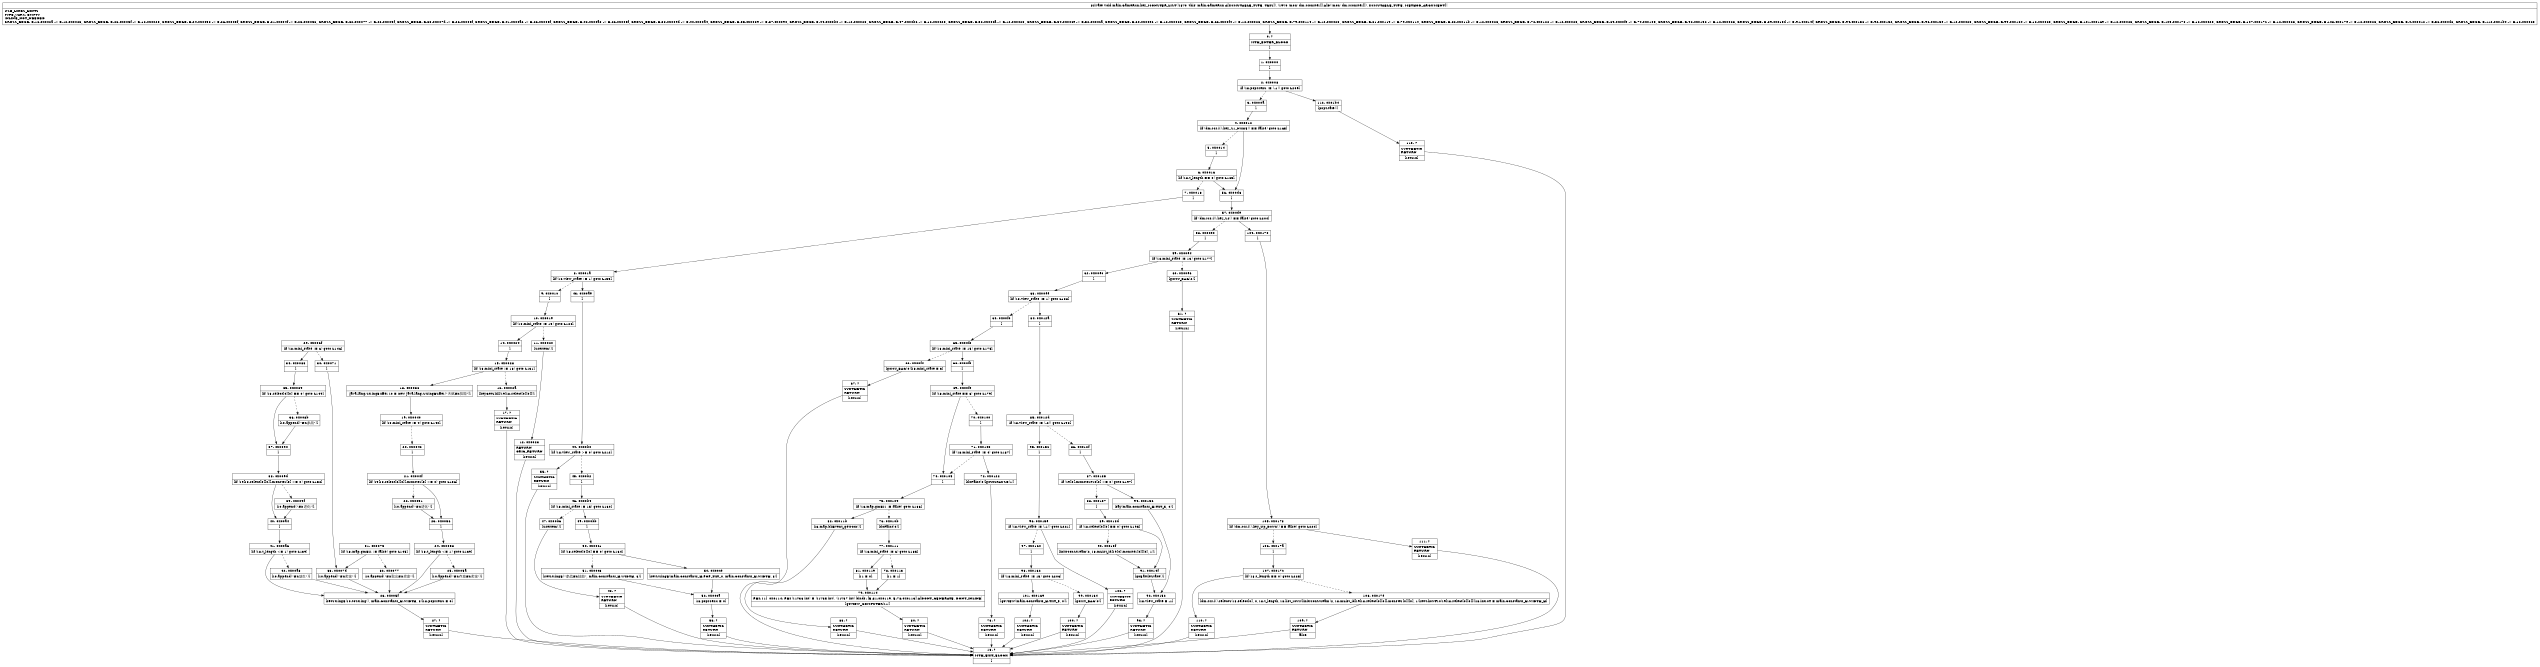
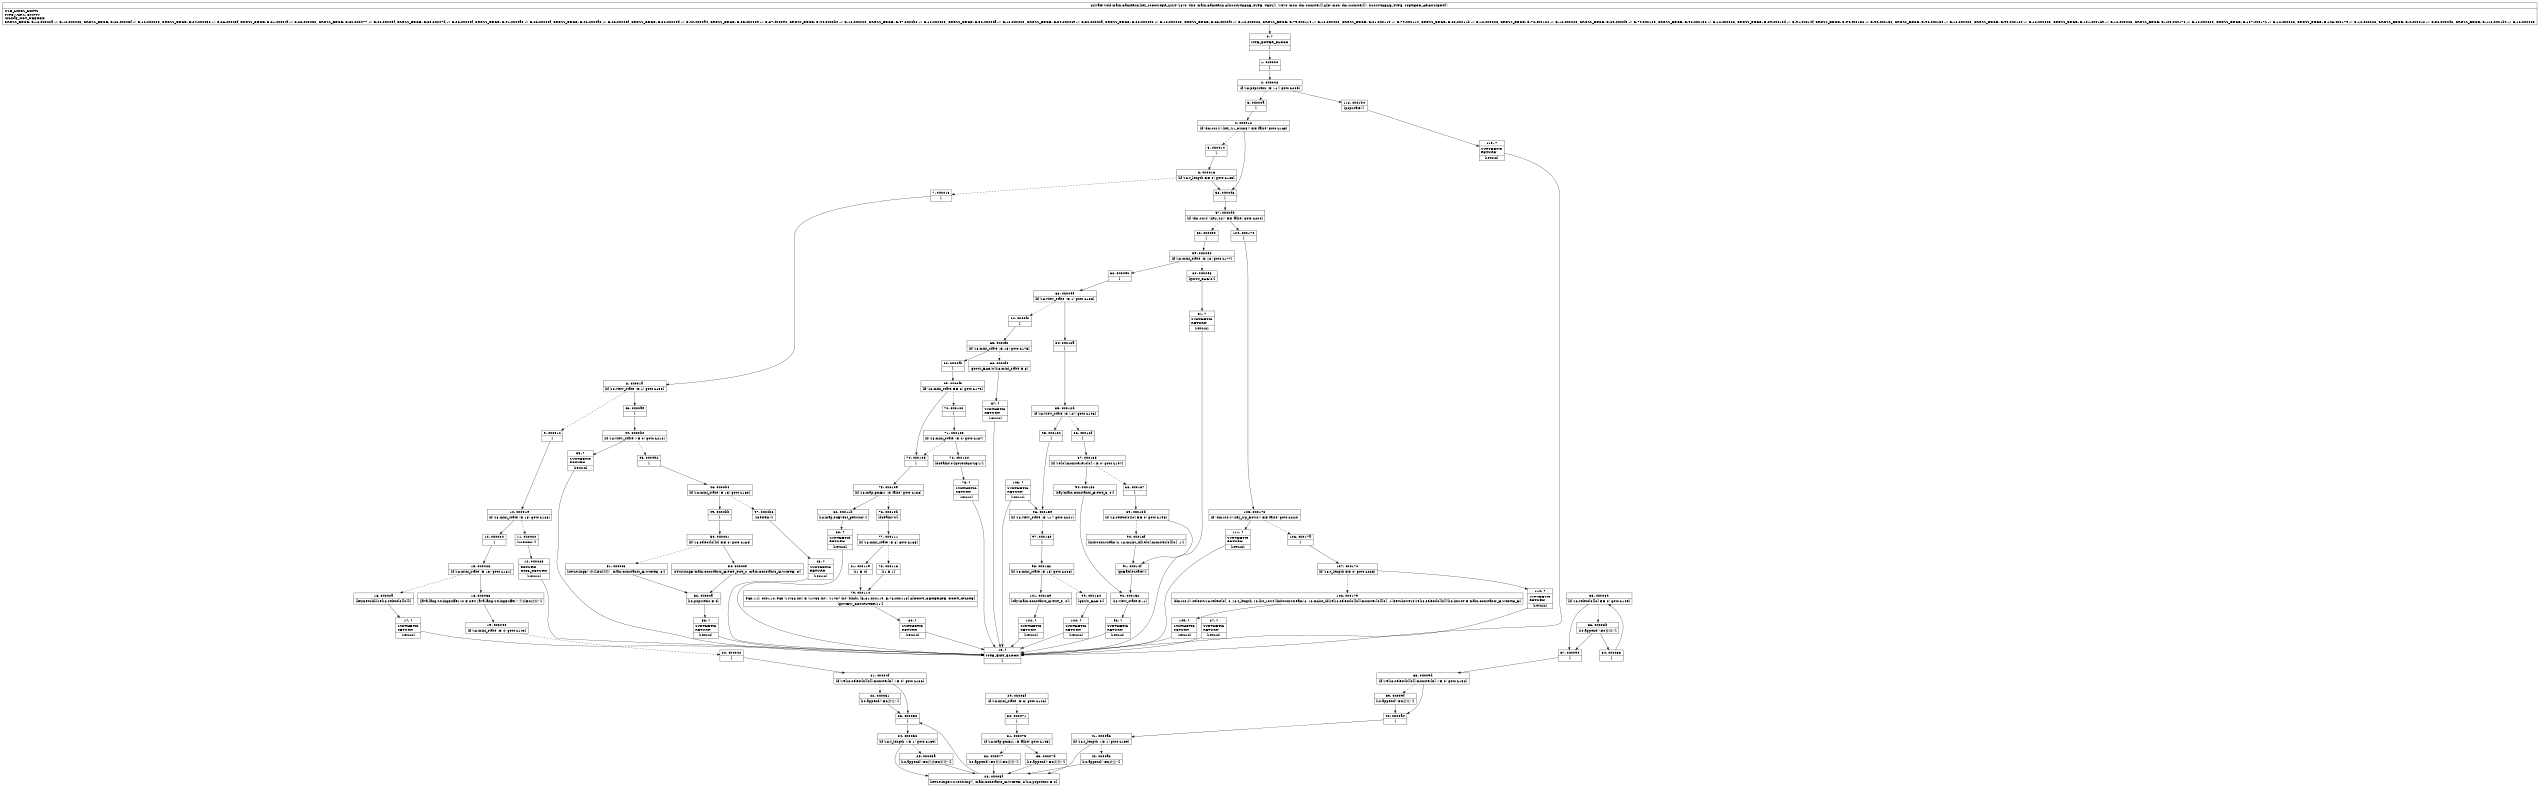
edge "29: 0x006f" -> "34: 0x0083": now "36: 0x008b" -> "34: 0x0083"
edge "30: 0x0071" -> "33: 0x007d": now "30: 0x0071" -> "31: 0x0075"
edge "96: 0x015e" -> "103: ?": reversed
node "101: 0x0169": text "lgoVIEW(main.Constants_H.TXT_5, 0)l" -> "lsay(main.Constants_H.TXT_5, 0)l"
edge "26: 0x005f" -> "27: ?": now "26: 0x005f" -> "23: 0x0056"
node "109: ?": text "false" -> "lreturnl"
